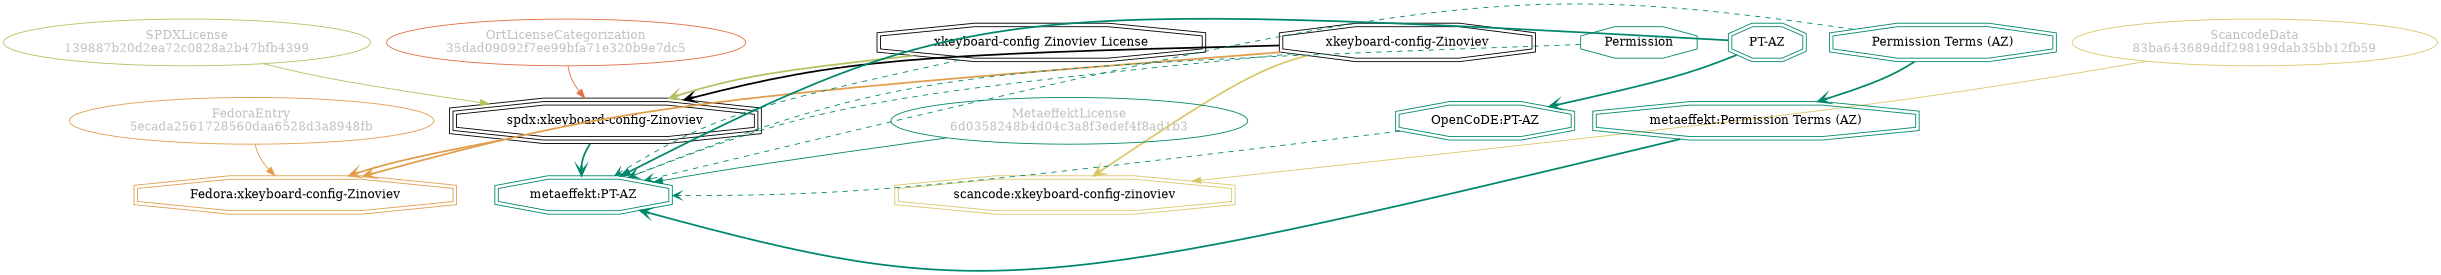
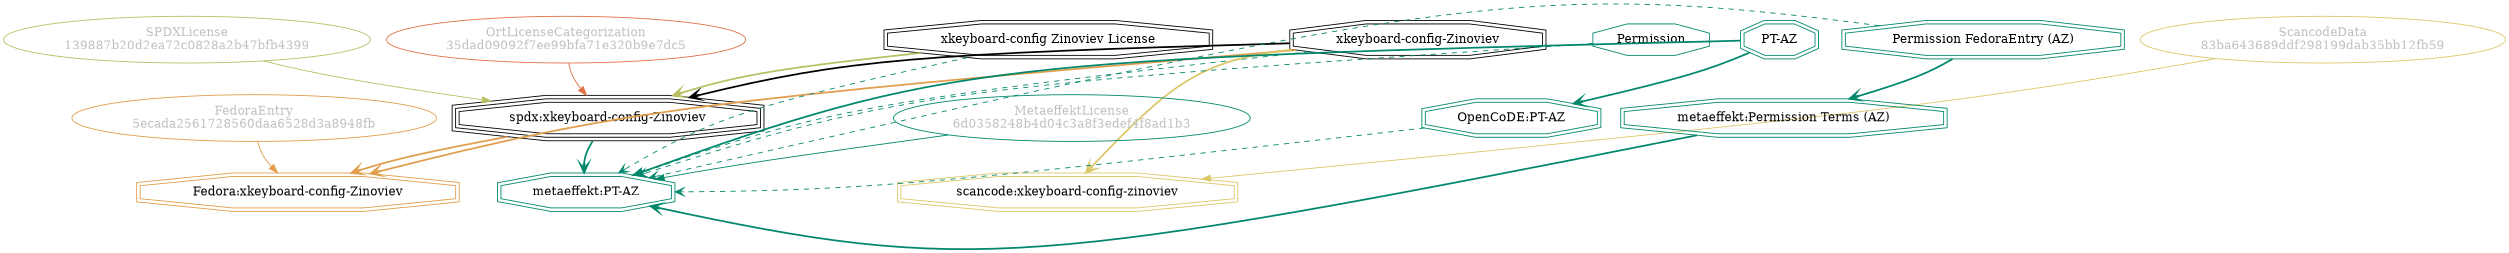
node "Permission Terms (AZ)": label "Permission Terms (AZ)" -> "Permission FedoraEntry (AZ)"
